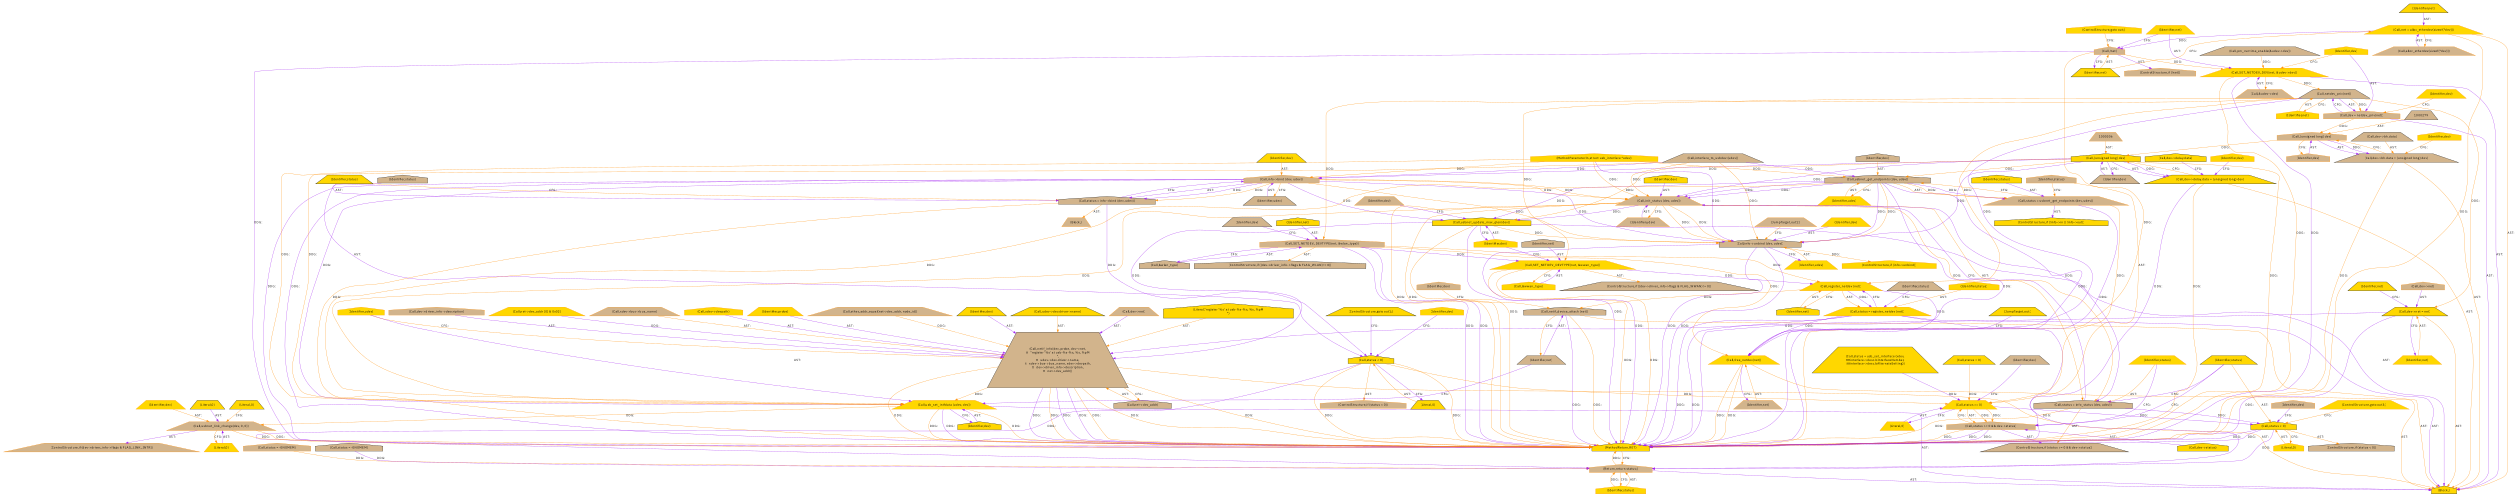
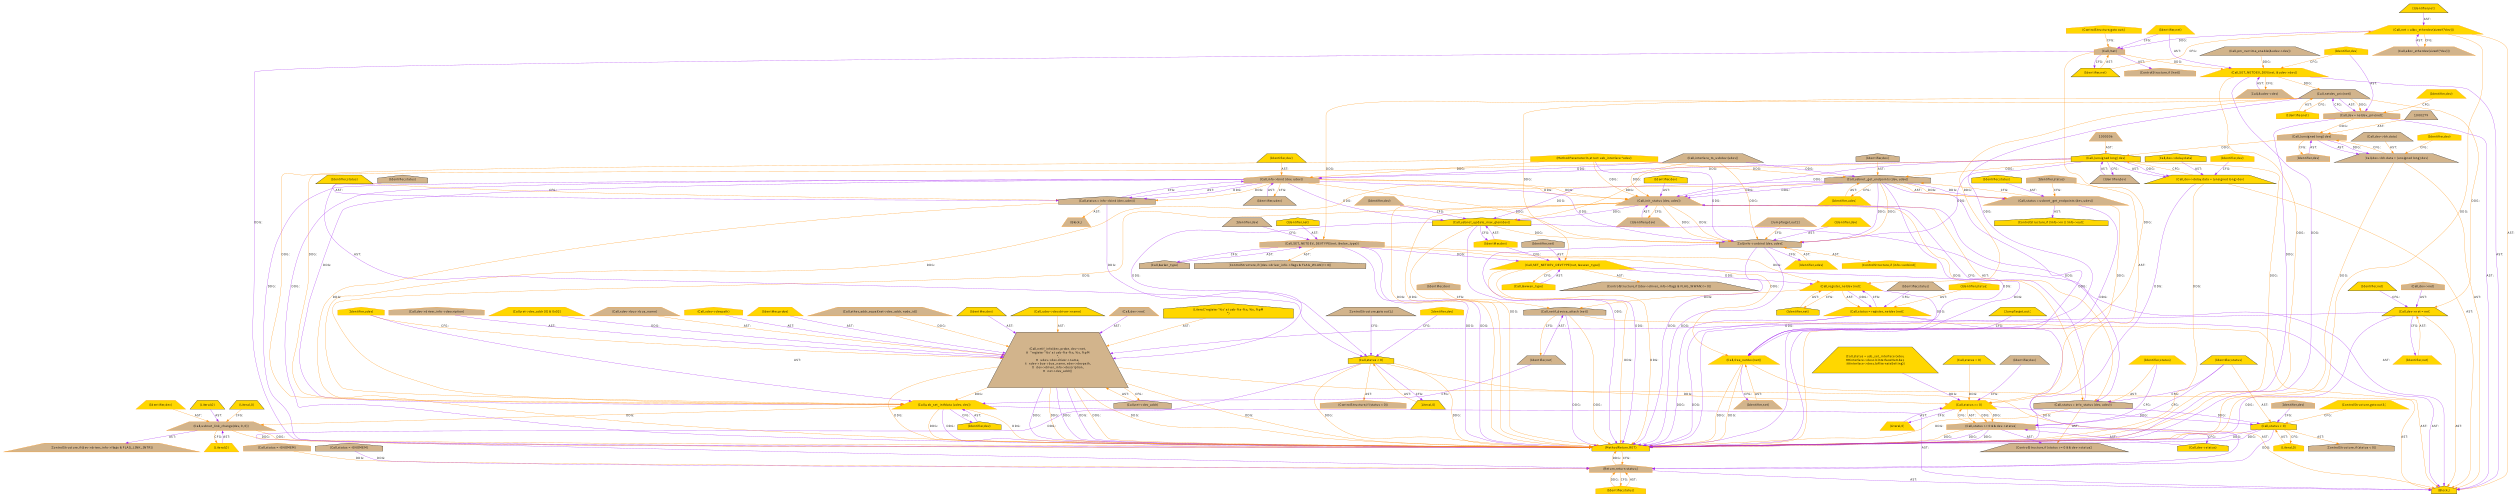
edge "(Call,dev->delay.data)" -> "(Call,dev->delay.data = (unsigned long) dev)": label "CFG: " -> "AST: "
edge "(Call,info->unbind (dev, udev))" -> "(ControlStructure,if (info->unbind))": label "DDG: " -> "AST: "
node "(ControlStructure,goto out1;)": fillcolor gold -> tan
edge "(Call,status = register_netdev (net))" -> "(Call,free_netdev(net))": now "(Call,SET_NETDEV_DEVTYPE(net, &wwan_type))" -> "(Call,free_netdev(net))"
edge "(Call,dev = netdev_priv(net))" -> "(MethodReturn,RET)": added, label "DDG:"
edge "(Call,status >= 0 && dev->status)" -> "(Call,dev->status)": added, label "CFG:"
